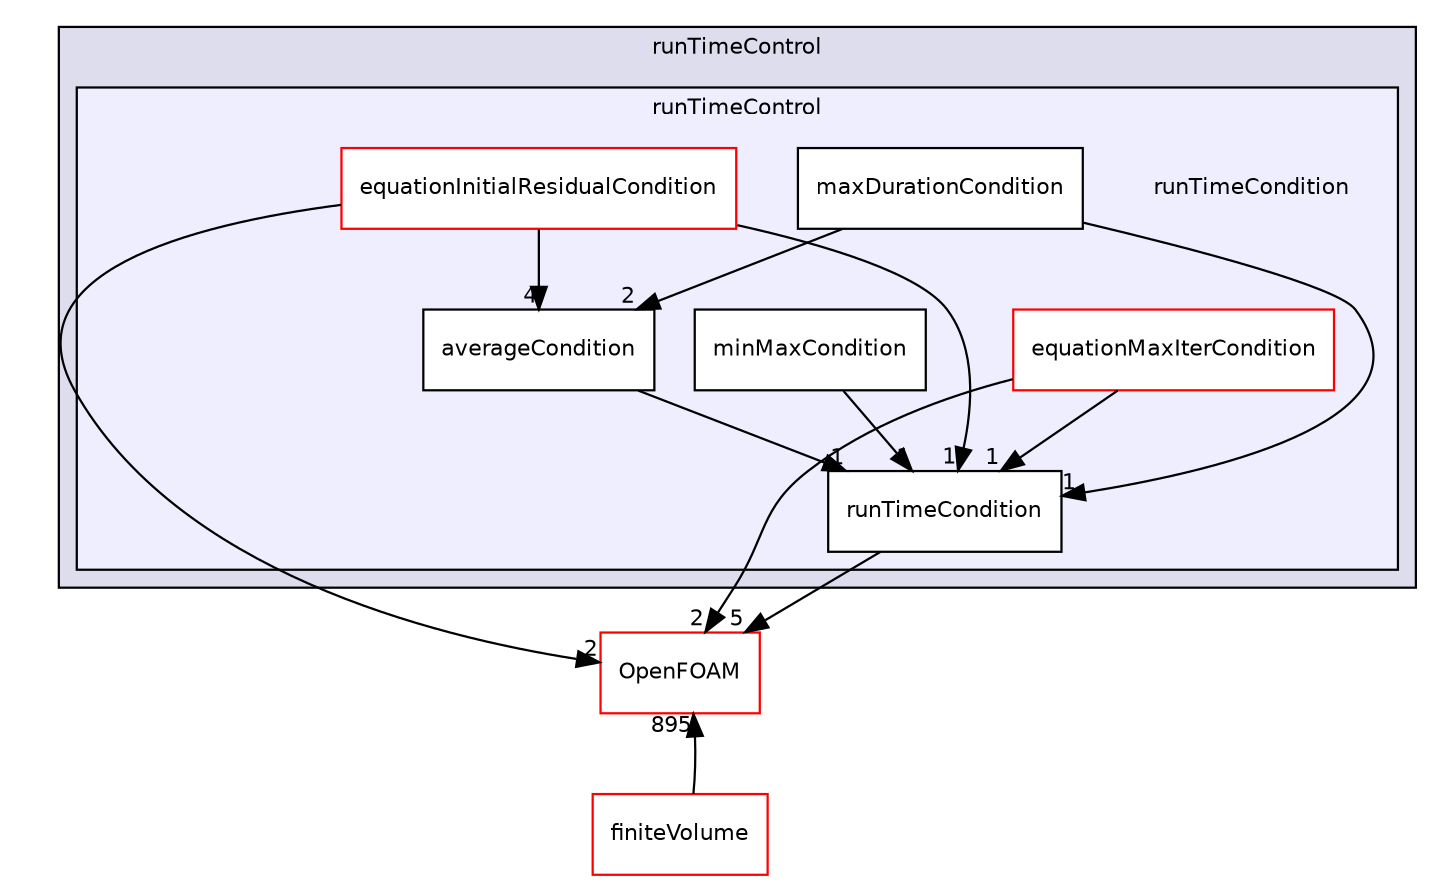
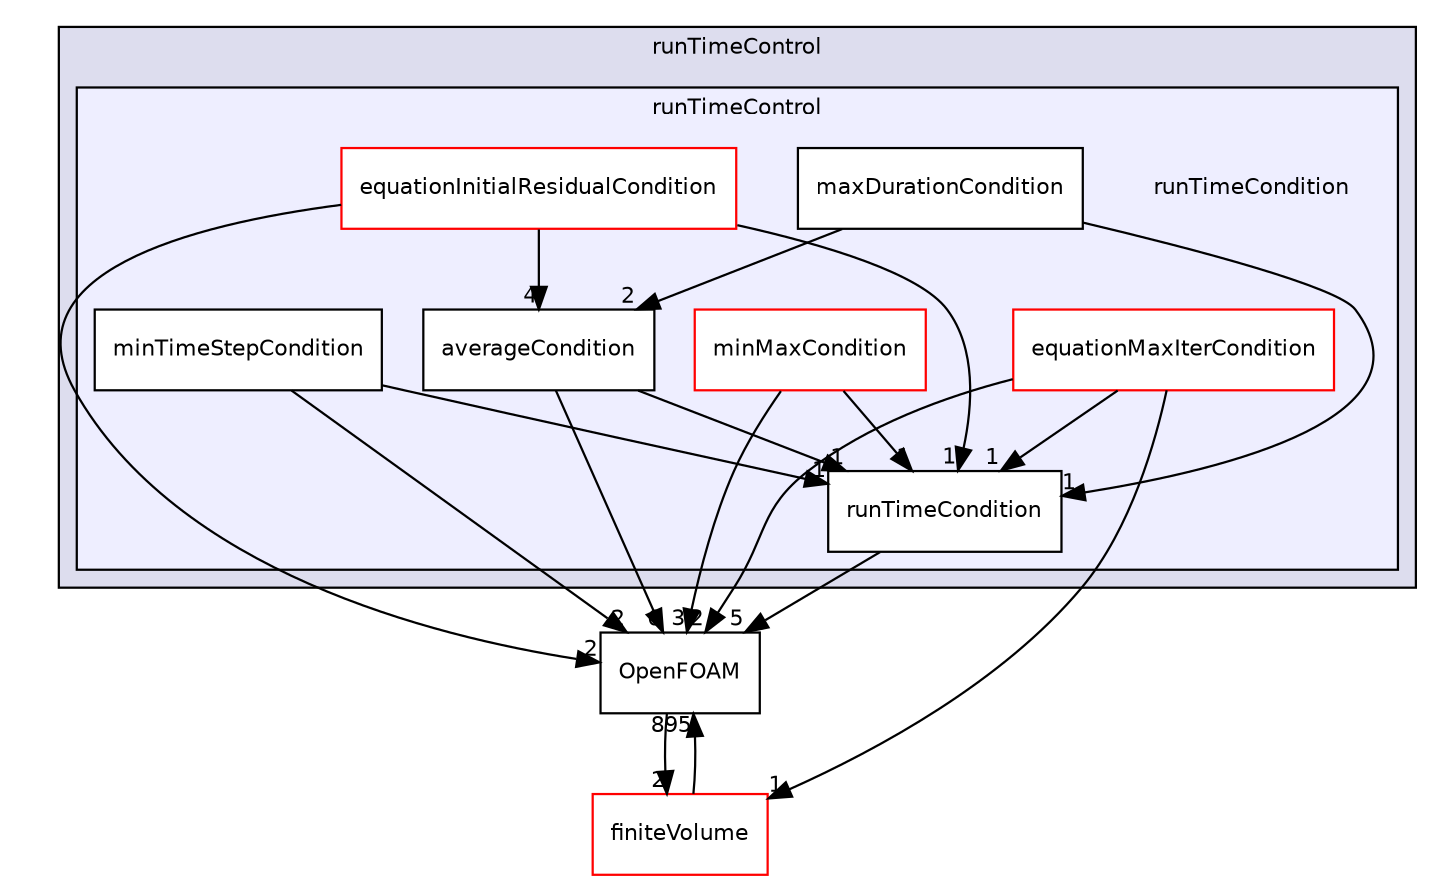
node "minTimeStepCondition": added
node "minMaxCondition": color black -> red
edge "minMaxCondition" -> "OpenFOAM": added
edge "averageCondition" -> "OpenFOAM": added
edge "equationMaxIterCondition" -> "finiteVolume": added
node "OpenFOAM": color red -> black
edge "OpenFOAM" -> "finiteVolume": added
